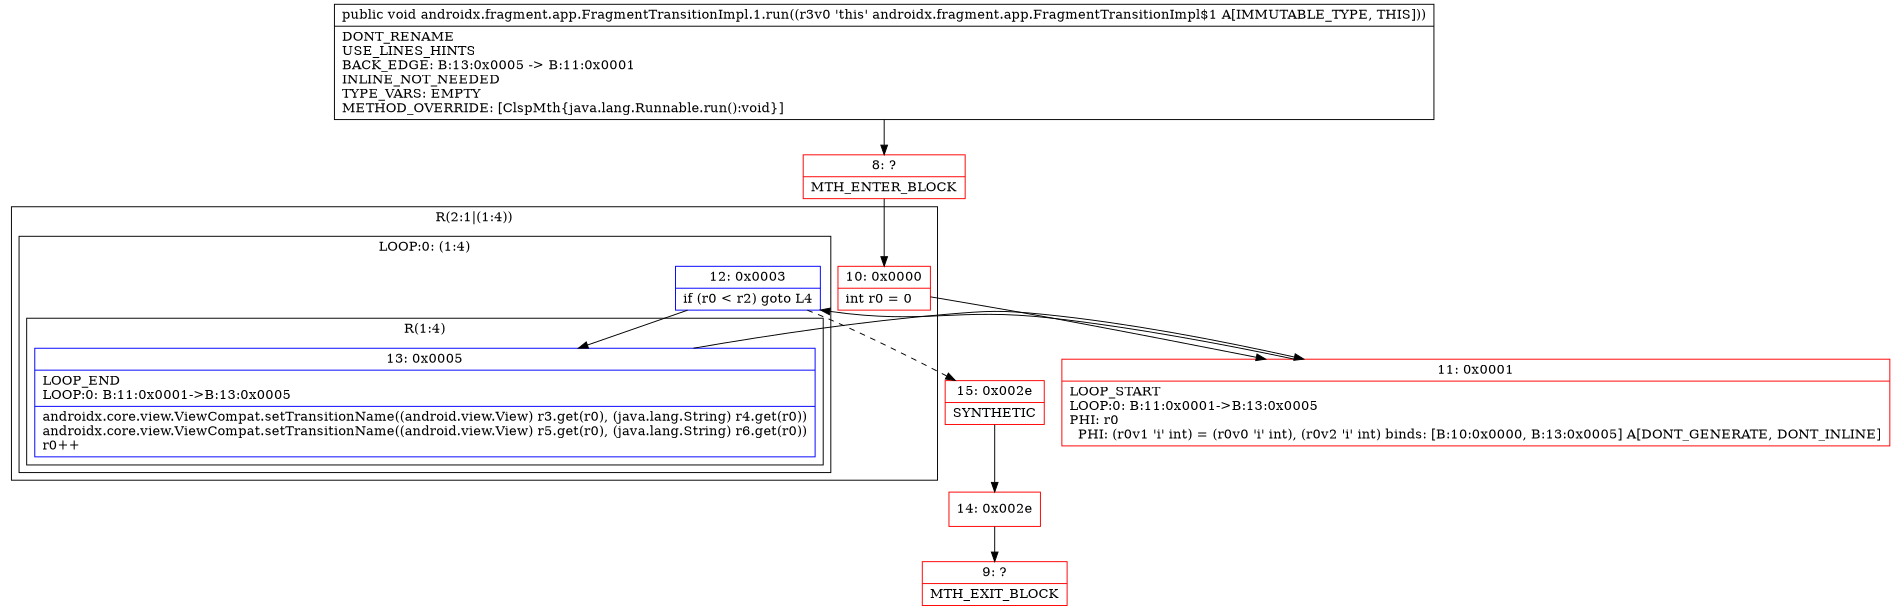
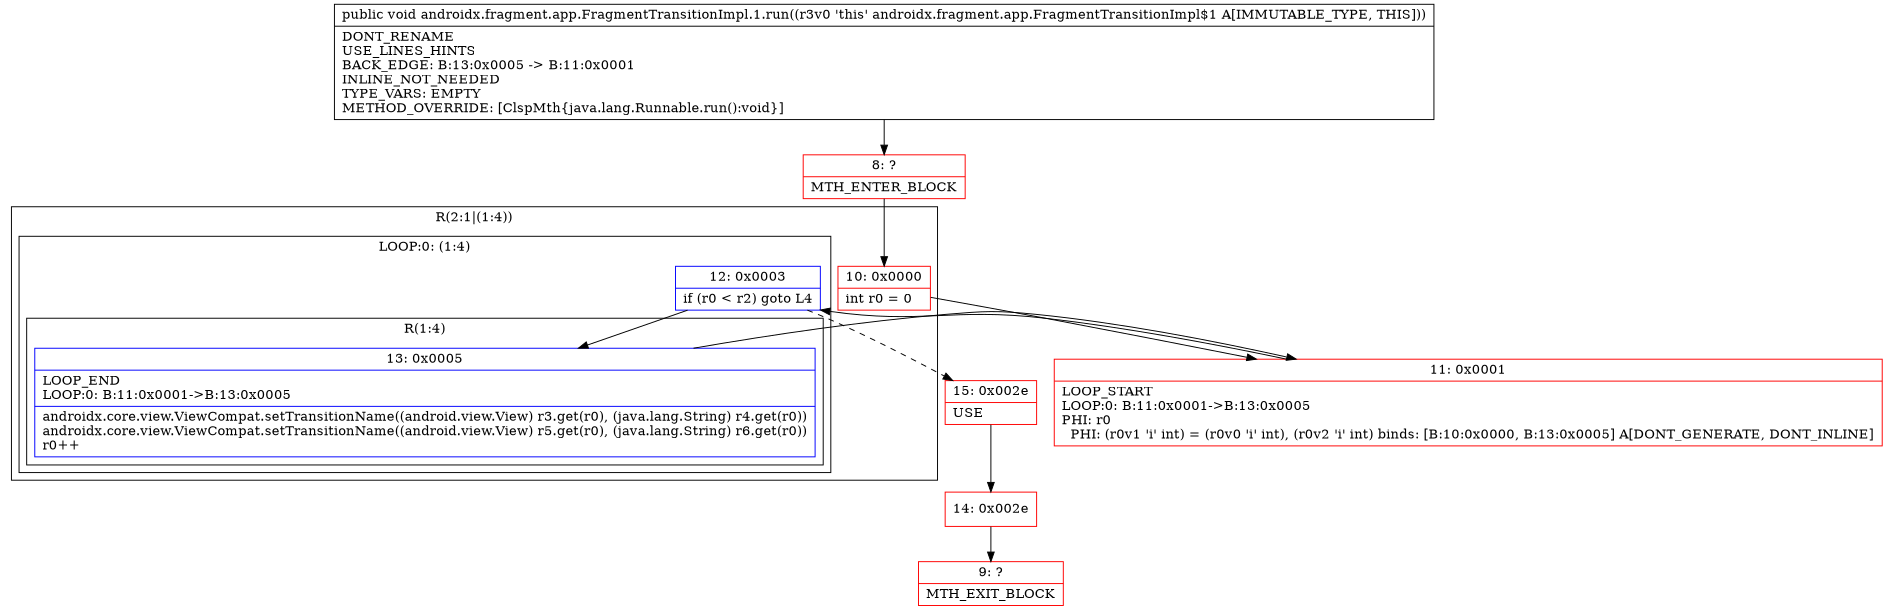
node "15: 0x002e": text "SYNTHETIC" -> "USE"
